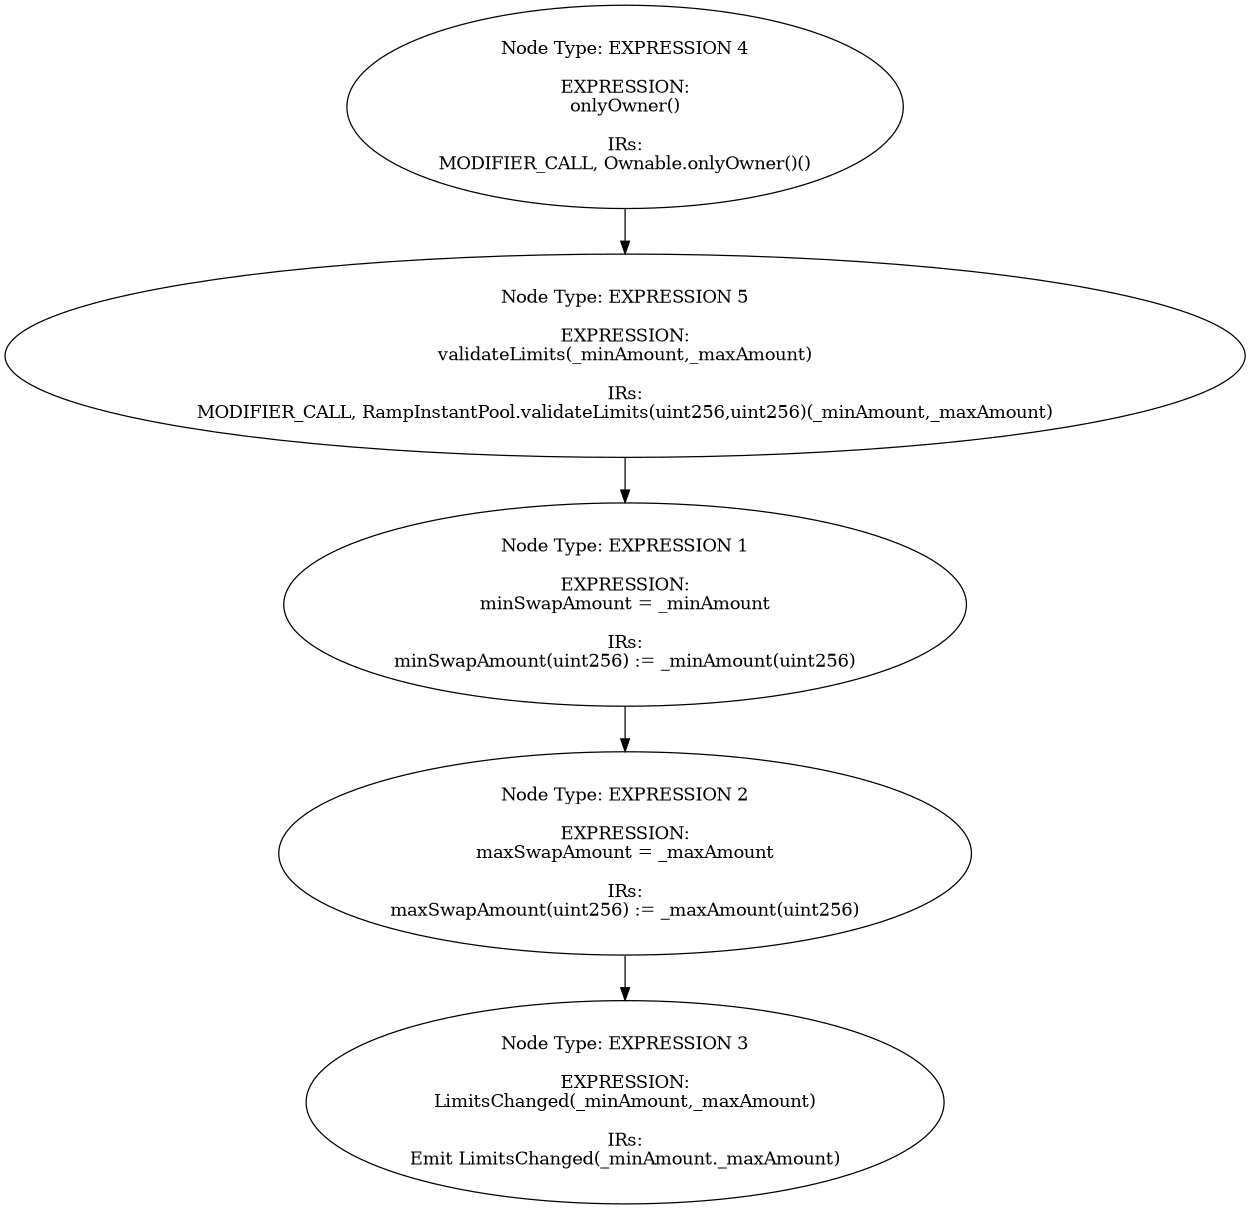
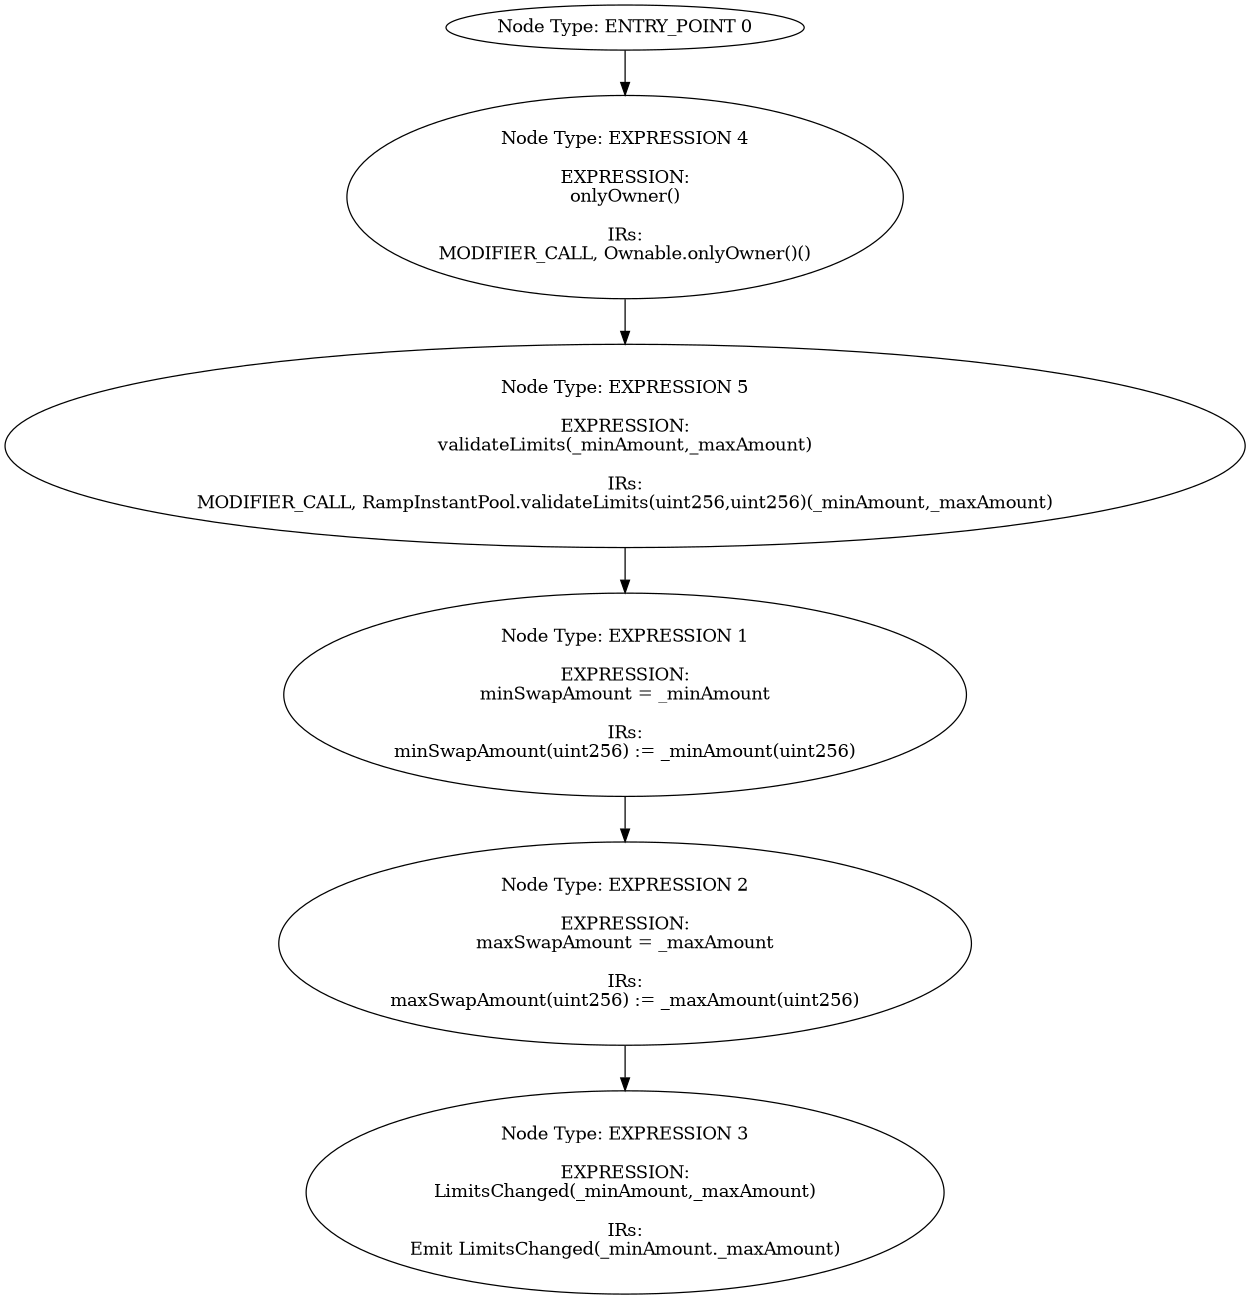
node "Node Type: ENTRY_POINT 0": added
